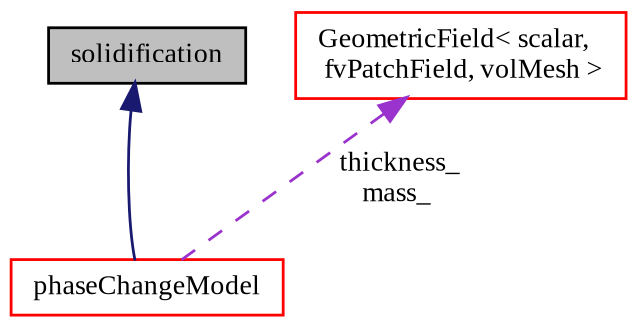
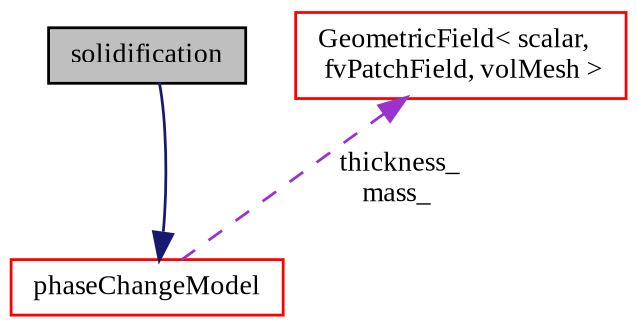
edge "phaseChangeModel" -> "solidification": reversed
